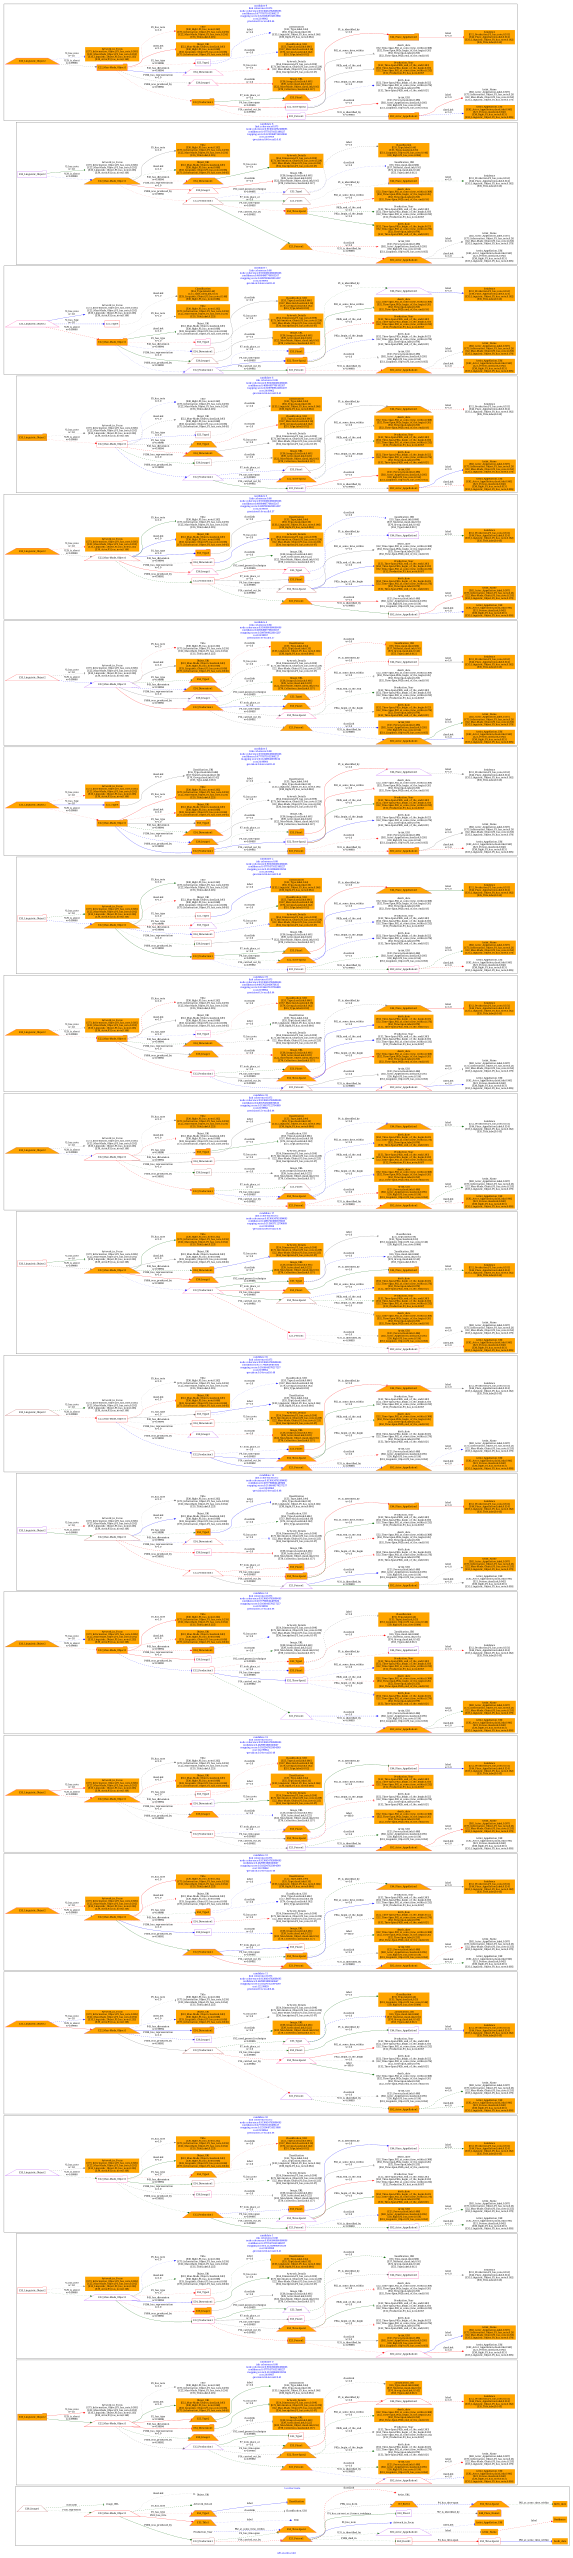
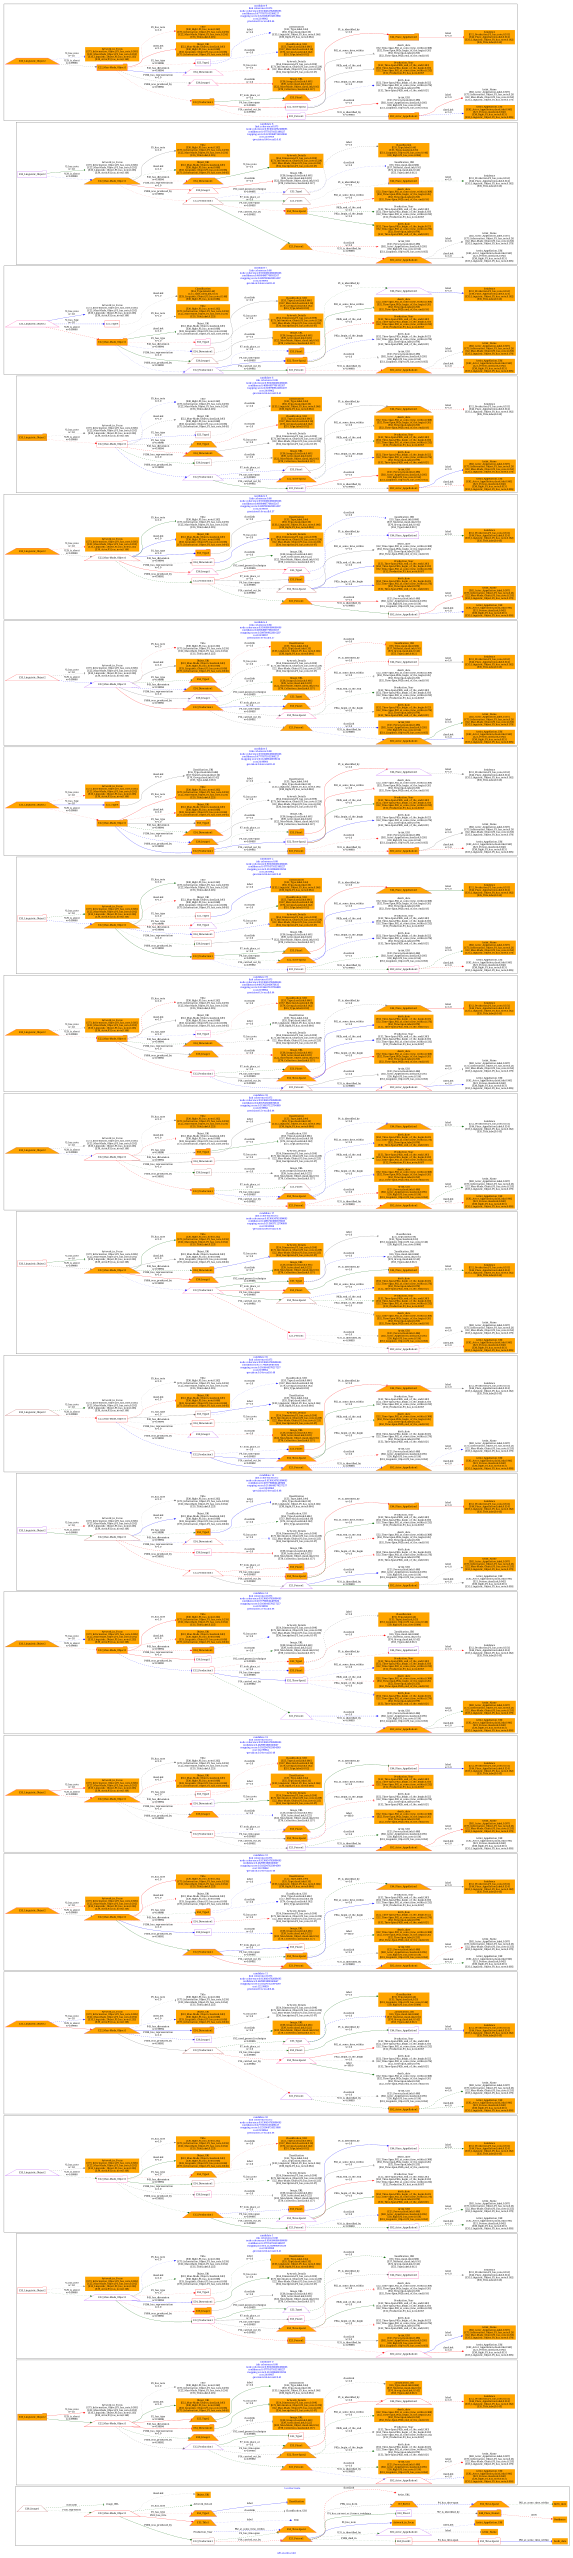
node "Object_URI": fillcolor white -> orange
node "Artwork_in_Focus": fillcolor white -> orange
edge "Artist_Name" -> "Residence": now "E48_Place_Name1" -> "Residence"
edge "E69_Death1" -> "E52_Time-Span3": arrowhead diamond -> tee
